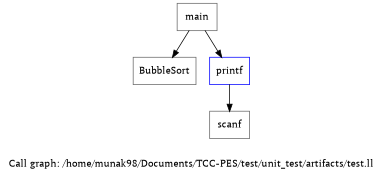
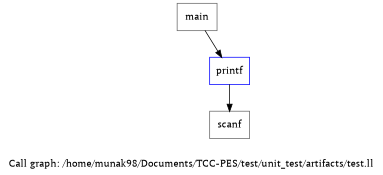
node "BubbleSort": removed
